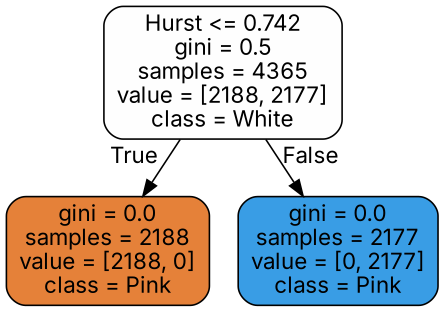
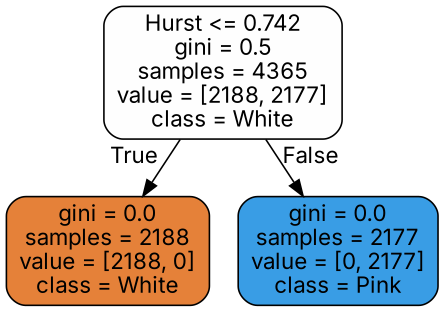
node "gini = 0.0 samples = 2188 value = [2188, 0] class = Pink": label "gini = 0.0 samples = 2188 value = [2188, 0] class = Pink" -> "gini = 0.0 samples = 2188 value = [2188, 0] class = White"
